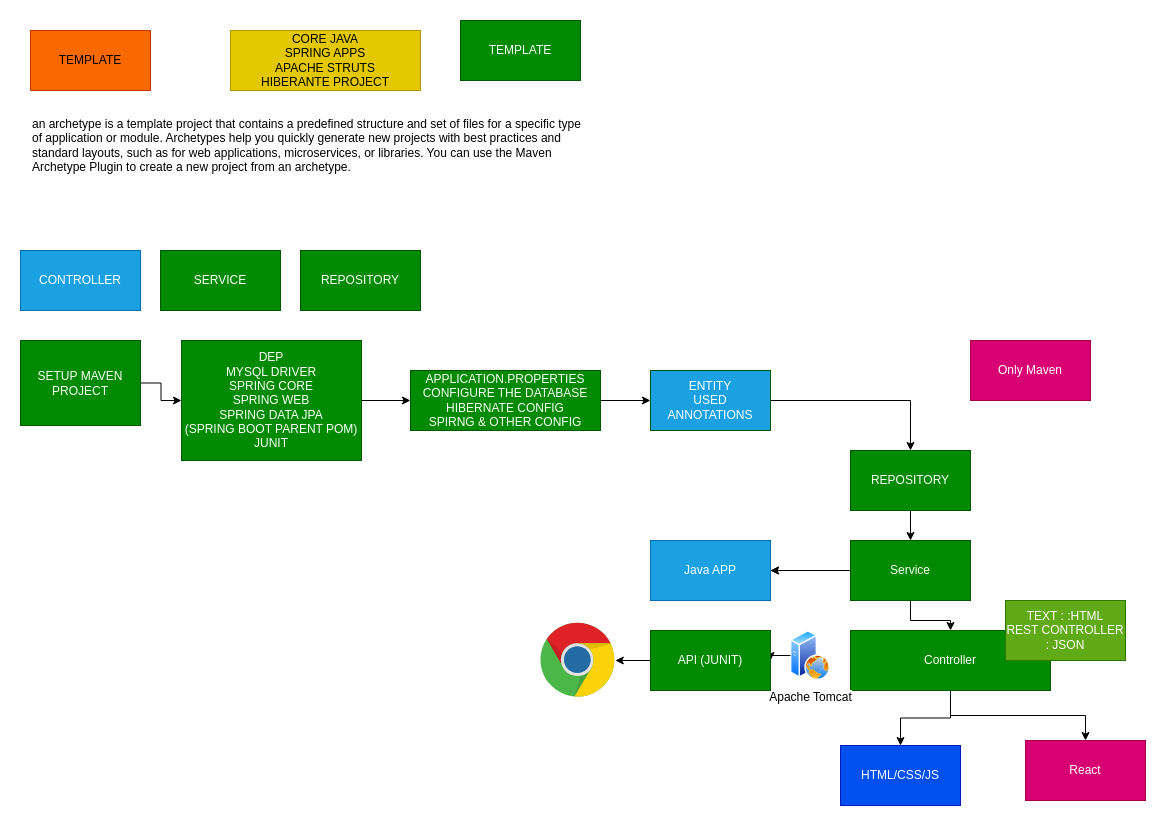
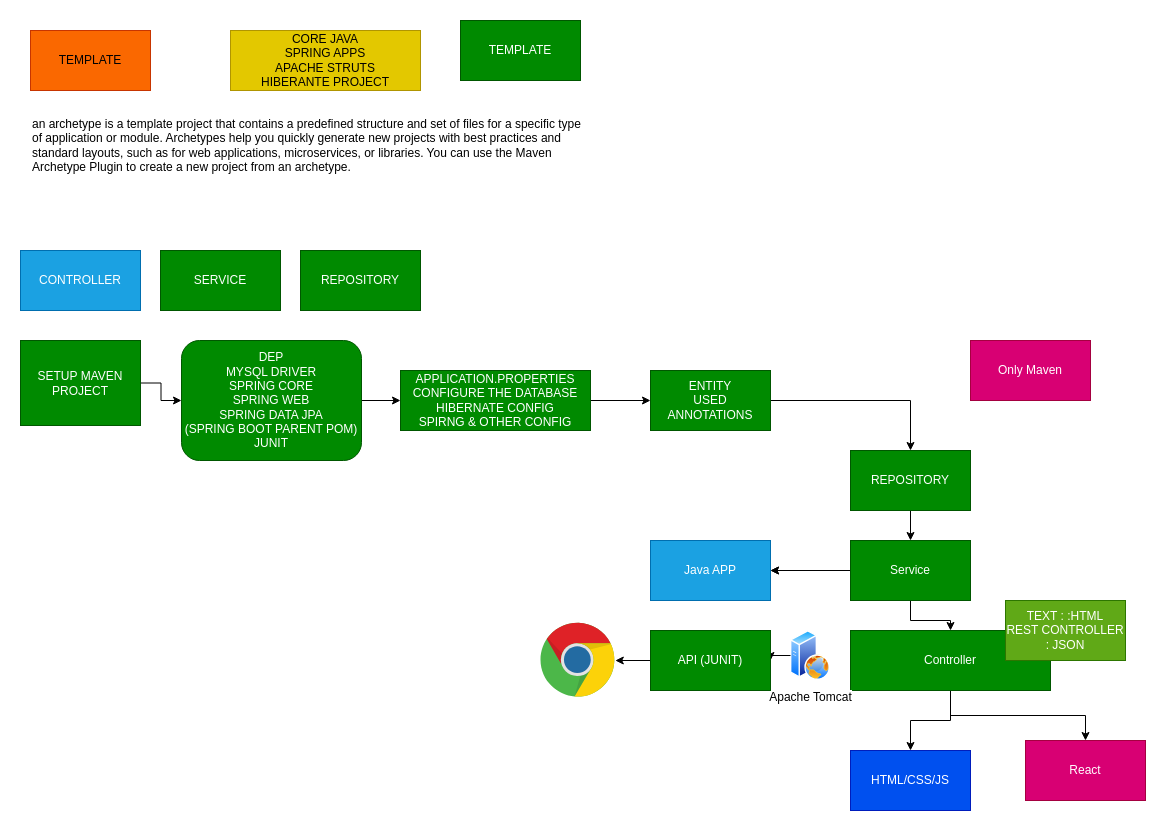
node "DEP MYSQL DRIVER SPRING CORE SPRING WEB SPRING DATA JPA (SPRING BOOT PARENT POM) JUNIT": shape rectangle -> rounded rectangle
node "APPLICATION.PROPERTIES CONFIGURE THE DATABASE HIBERNATE CONFIG SPIRNG & OTHER CONFIG": moved (506, 401) -> (496, 401)
node "ENTITY USED ANNOTATIONS": fillcolor #1ba1e2 -> #008a00
node "HTML/CSS/JS": moved (901, 776) -> (911, 781)
